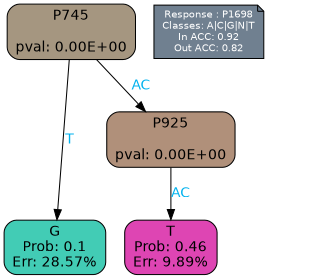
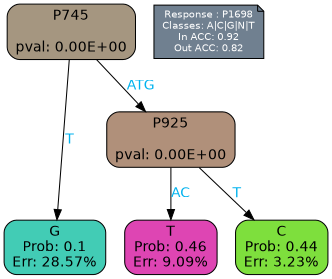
edge "P745 pval: 0.00E+00" -> "P925 pval: 0.00E+00": label "AC" -> "ATG"
node "T Prob: 0.46 Err: 9.89%": label "T Prob: 0.46 Err: 9.89%" -> "T Prob: 0.46 Err: 9.09%"
node "C Prob: 0.44 Err: 3.23%": added
